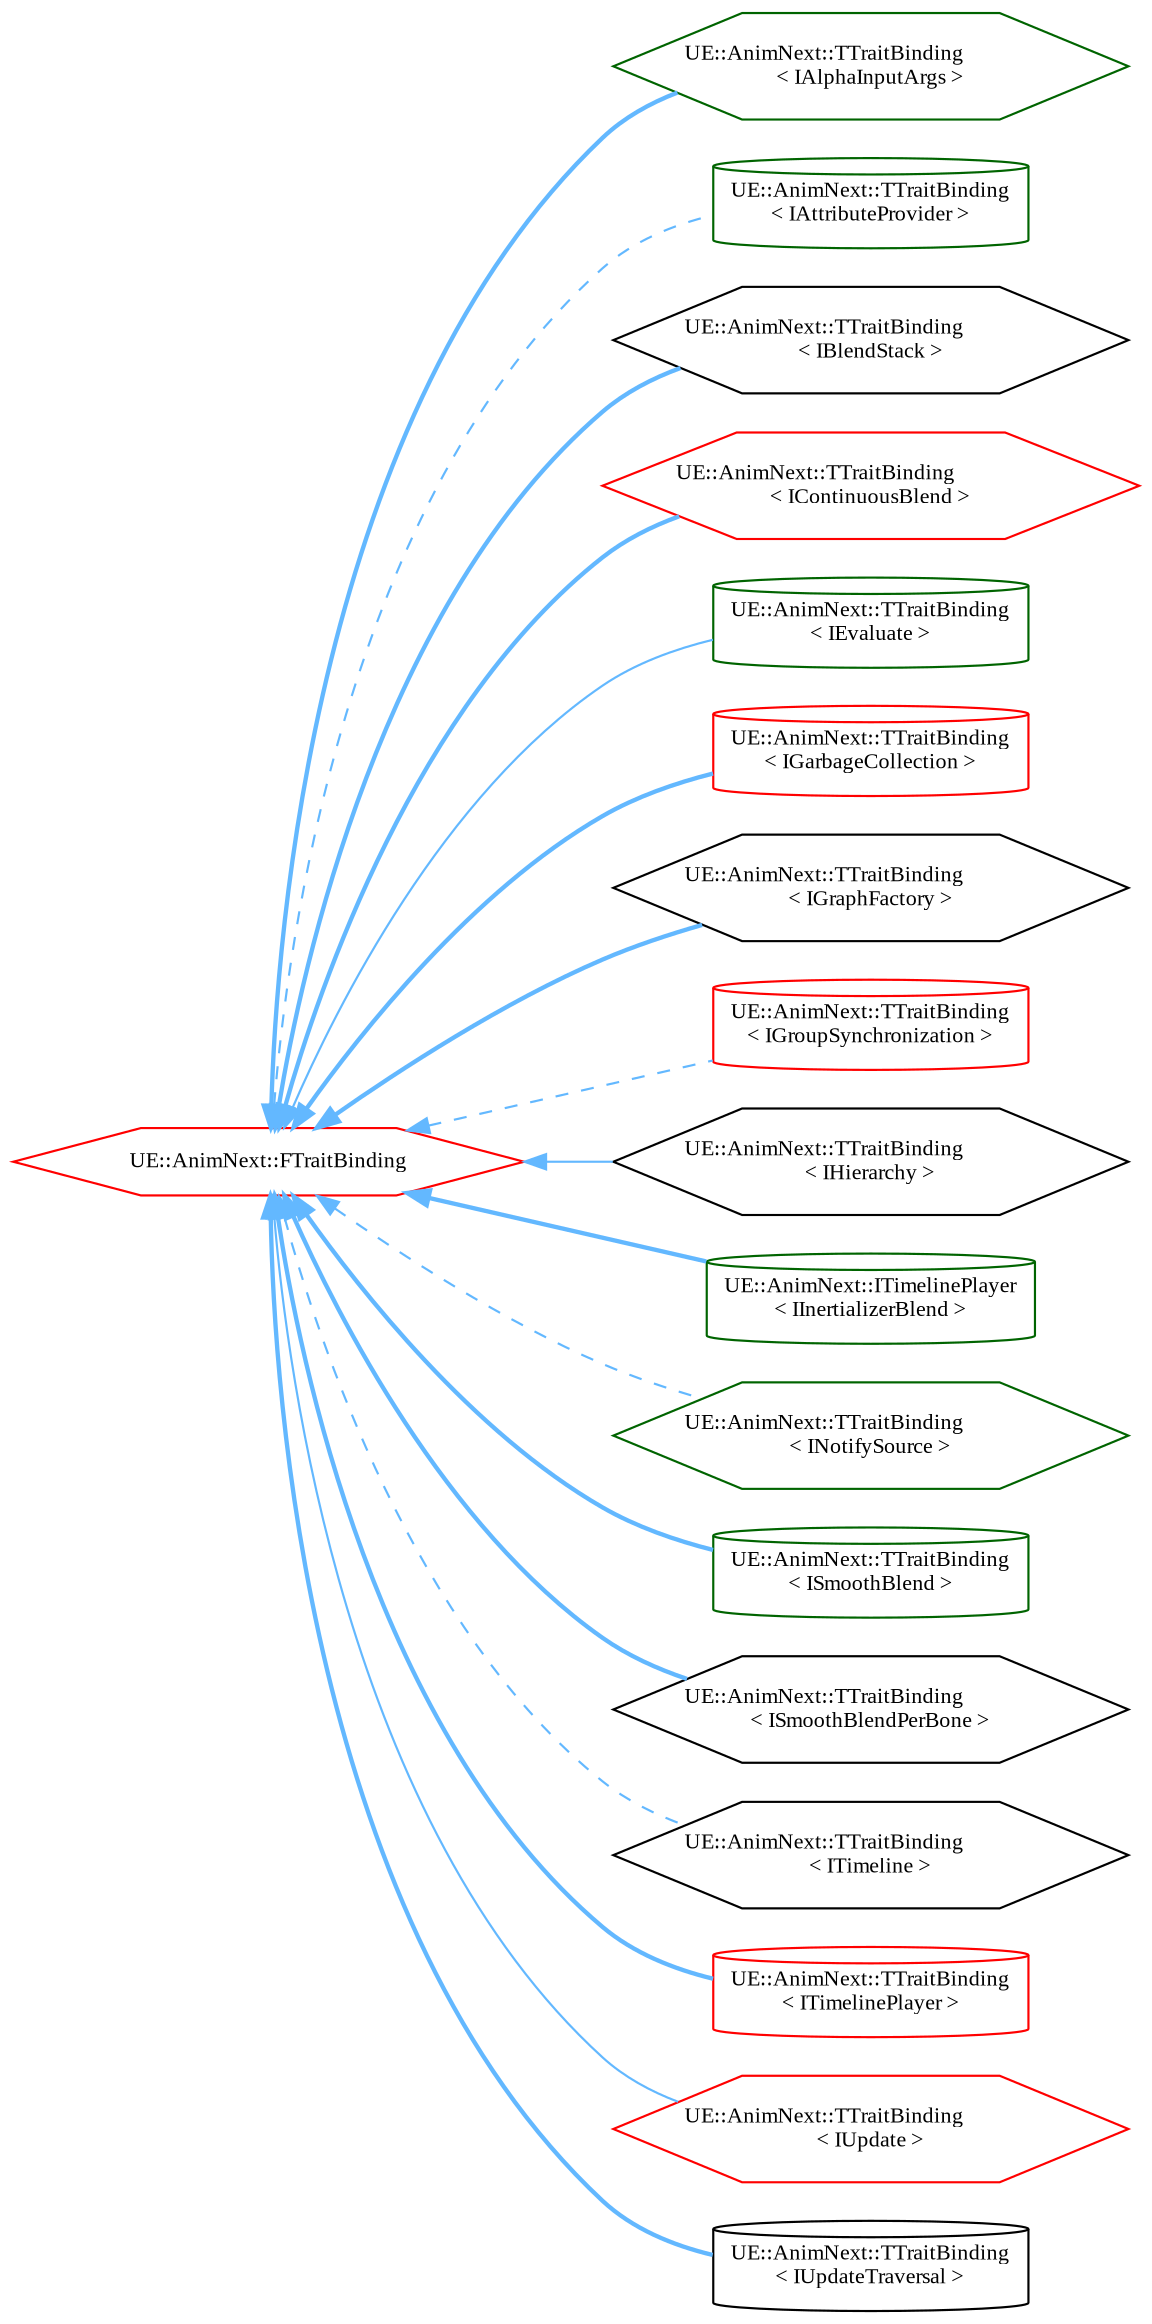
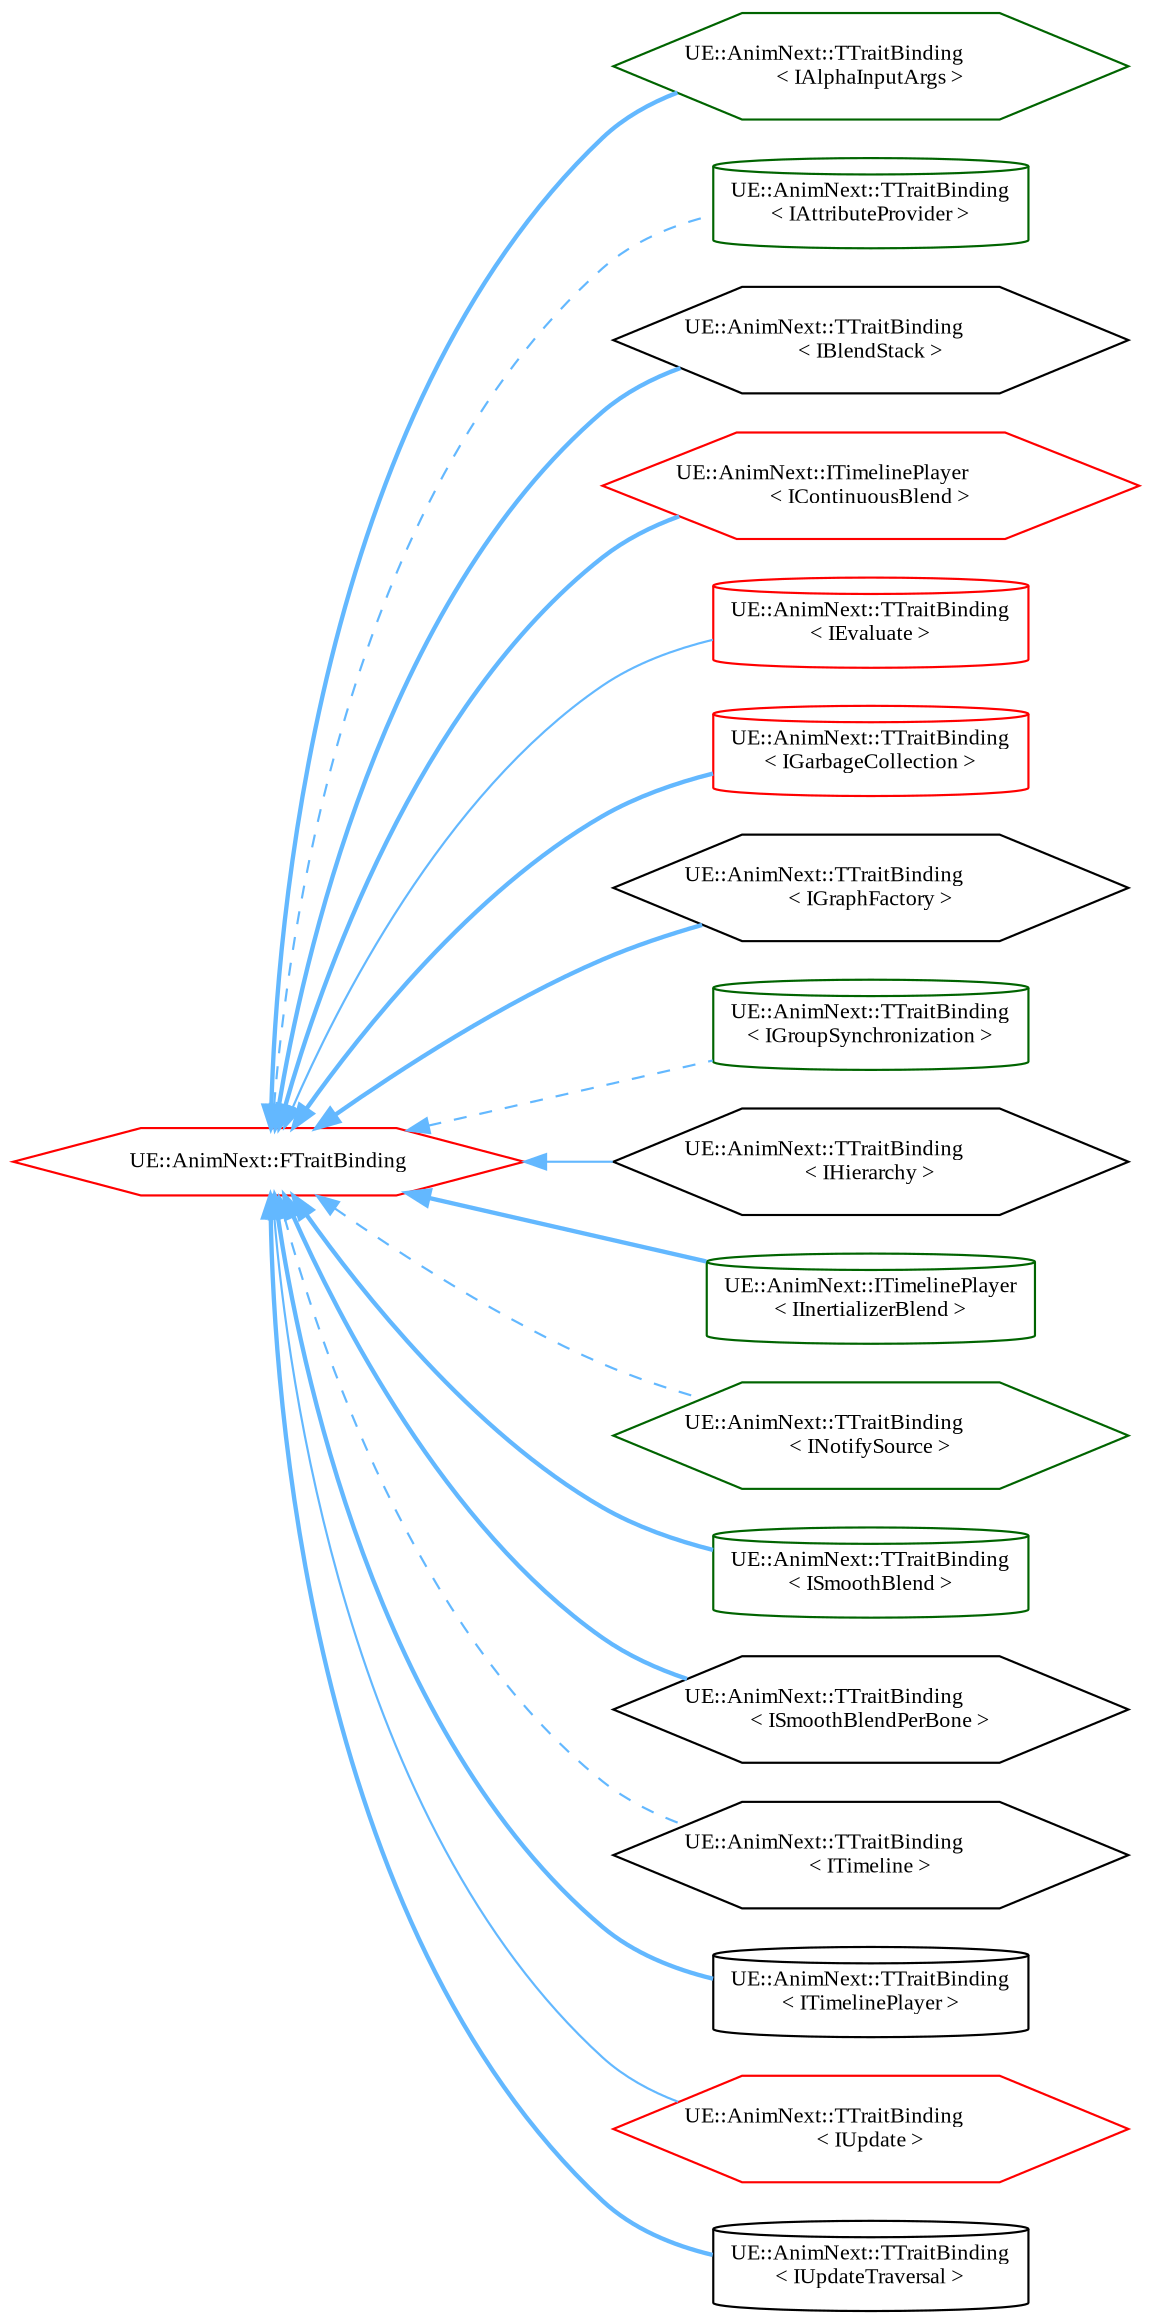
node "UE::AnimNext::TTraitBinding < IContinuousBlend >": label "UE::AnimNext::TTraitBinding < IContinuousBlend >" -> "UE::AnimNext::ITimelinePlayer < IContinuousBlend >"
node "UE::AnimNext::TTraitBinding < IEvaluate >": color darkgreen -> red
node "UE::AnimNext::TTraitBinding < IGroupSynchronization >": color red -> darkgreen
node "UE::AnimNext::TTraitBinding < ITimelinePlayer >": color red -> black
